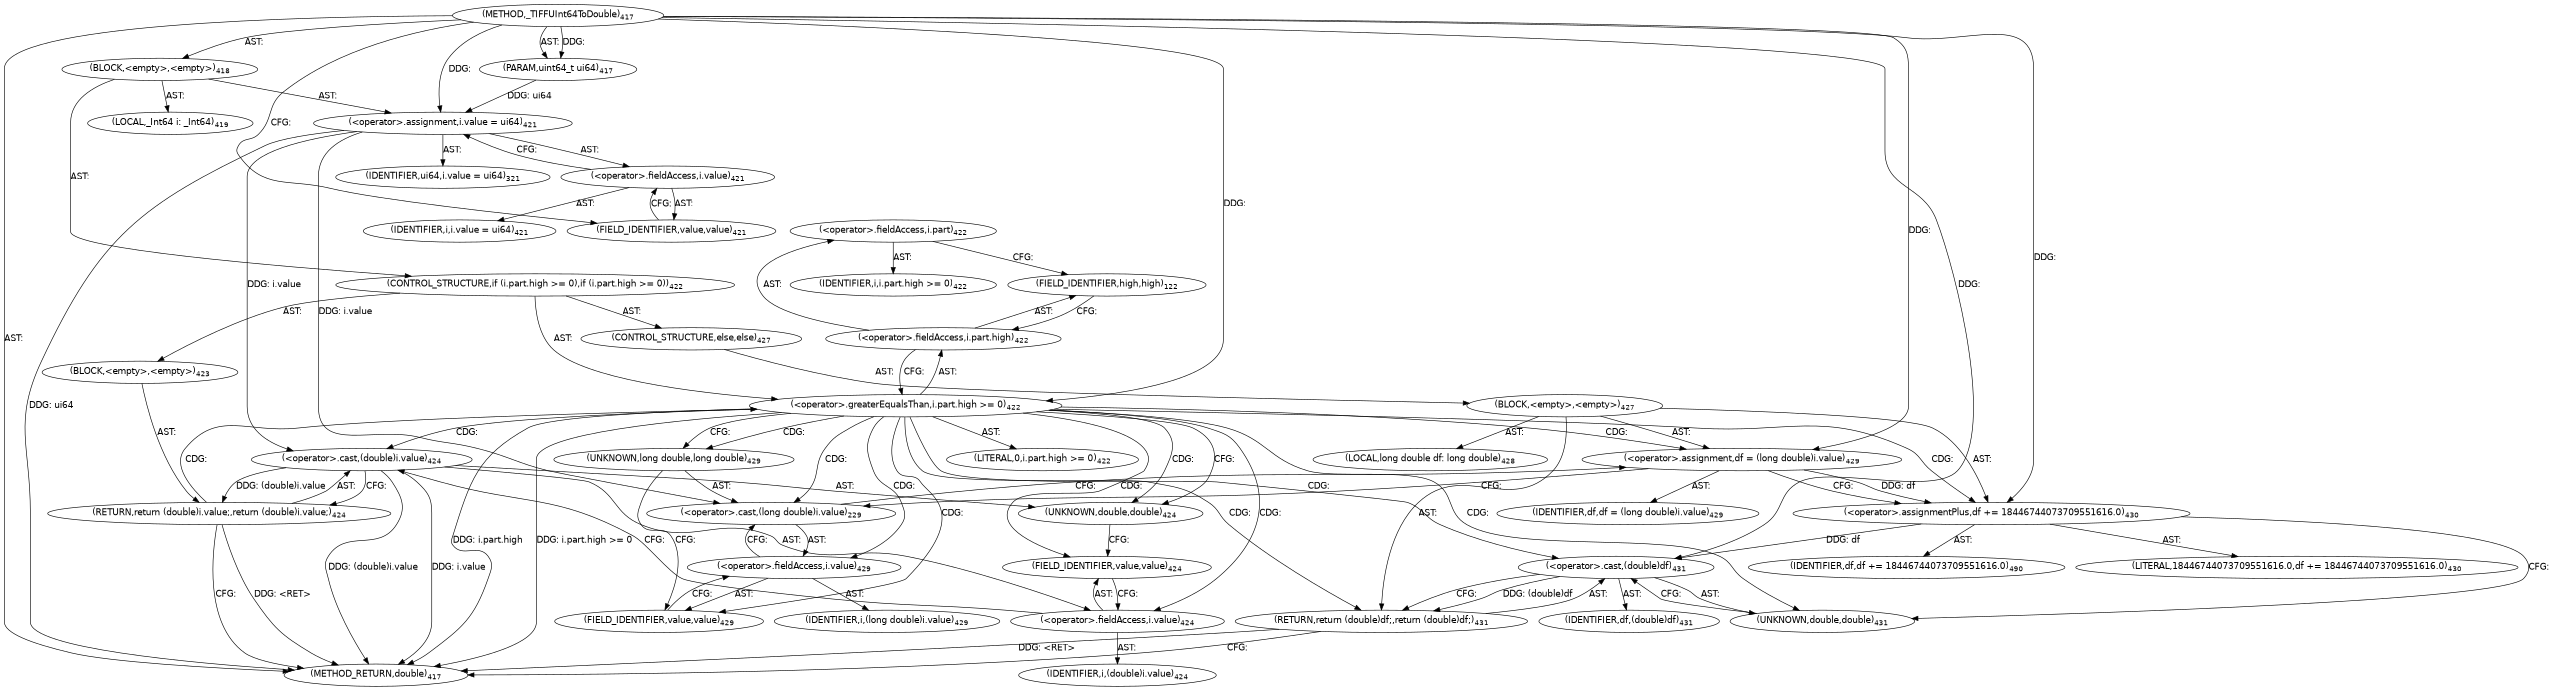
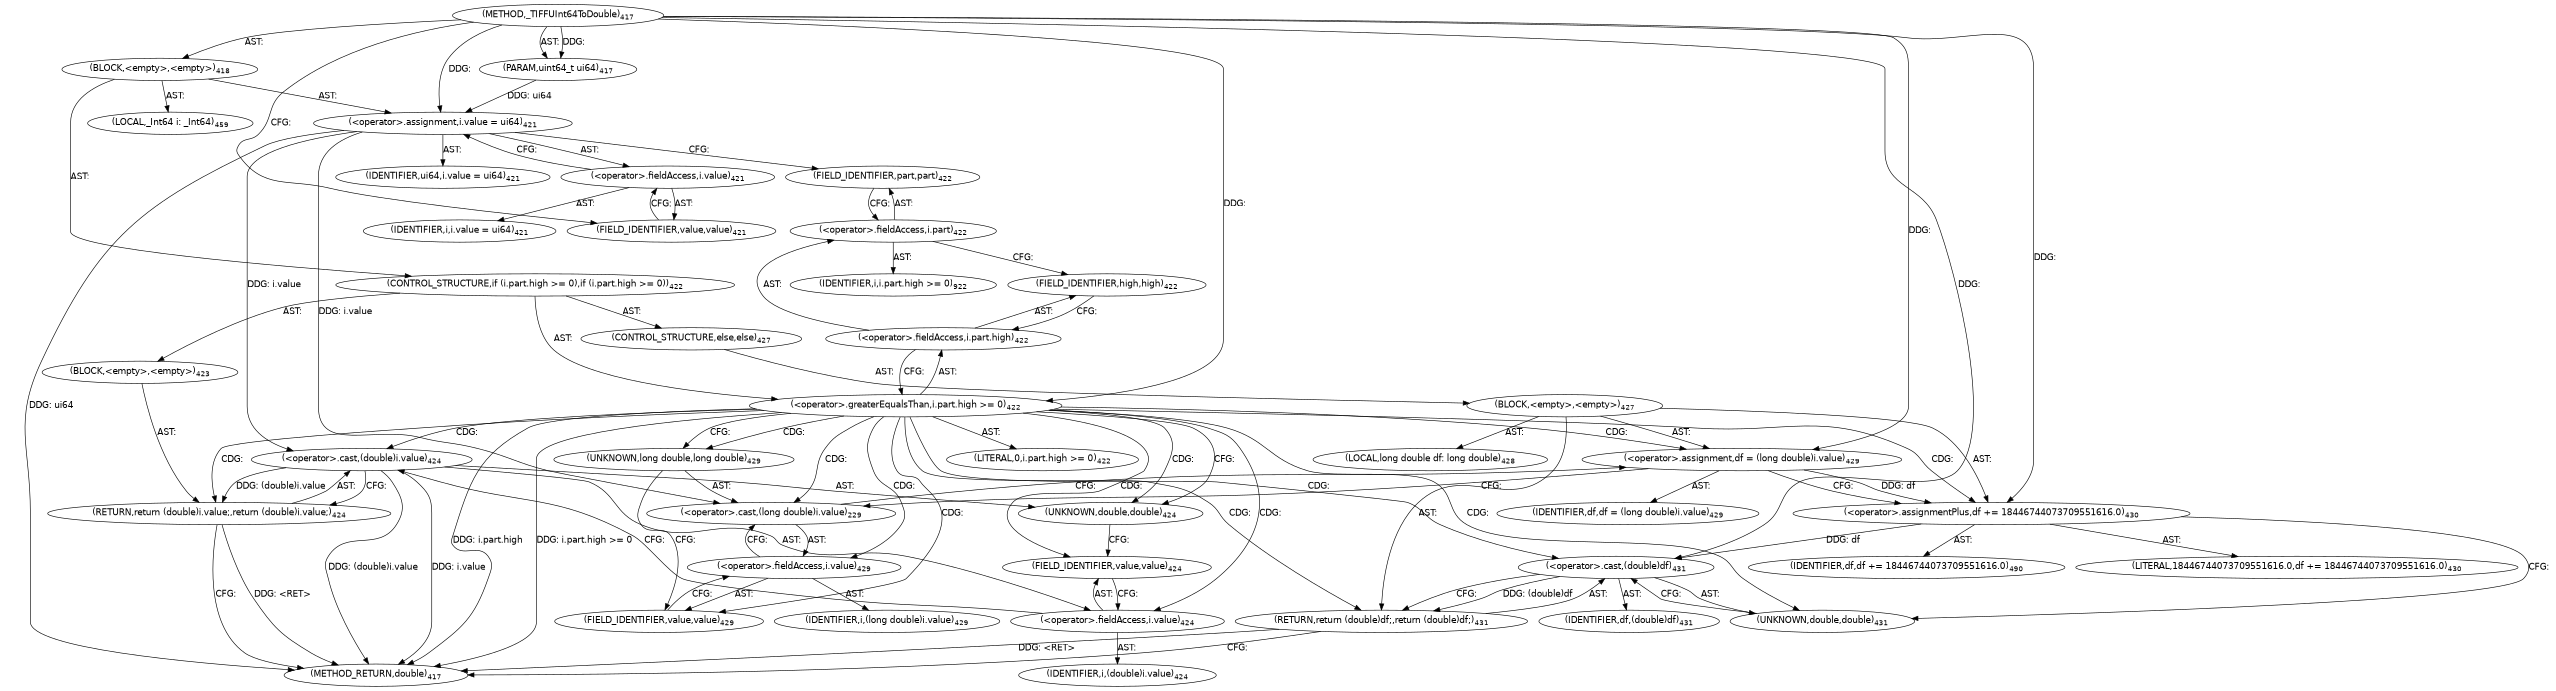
node "(LOCAL,_Int64 i: _Int64)": text "419" -> "459"
node "(IDENTIFIER,ui64,i.value = ui64)": text "321" -> "421"
node "(FIELD_IDENTIFIER,part,part)": added
edge "(METHOD,_TIFFUInt64ToDouble)" -> "(METHOD_RETURN,double)": removed, label "AST:"
node "(IDENTIFIER,i,i.part.high >= 0)": text "422" -> "922"
node "(FIELD_IDENTIFIER,high,high)": text "122" -> "422"
edge "(RETURN,return (double)i.value;,return (double)i.value;)" -> "(<operator>.greaterEqualsThan,i.part.high >= 0)": reversed
